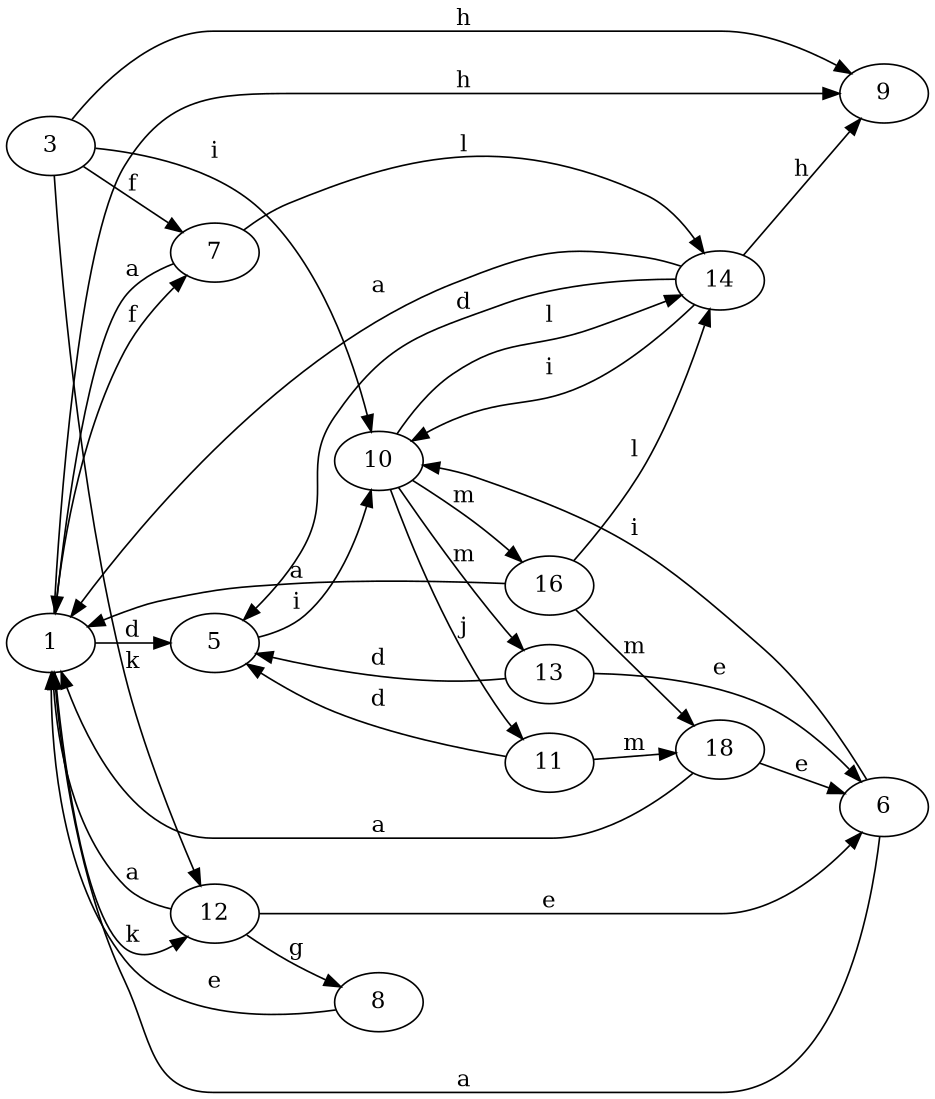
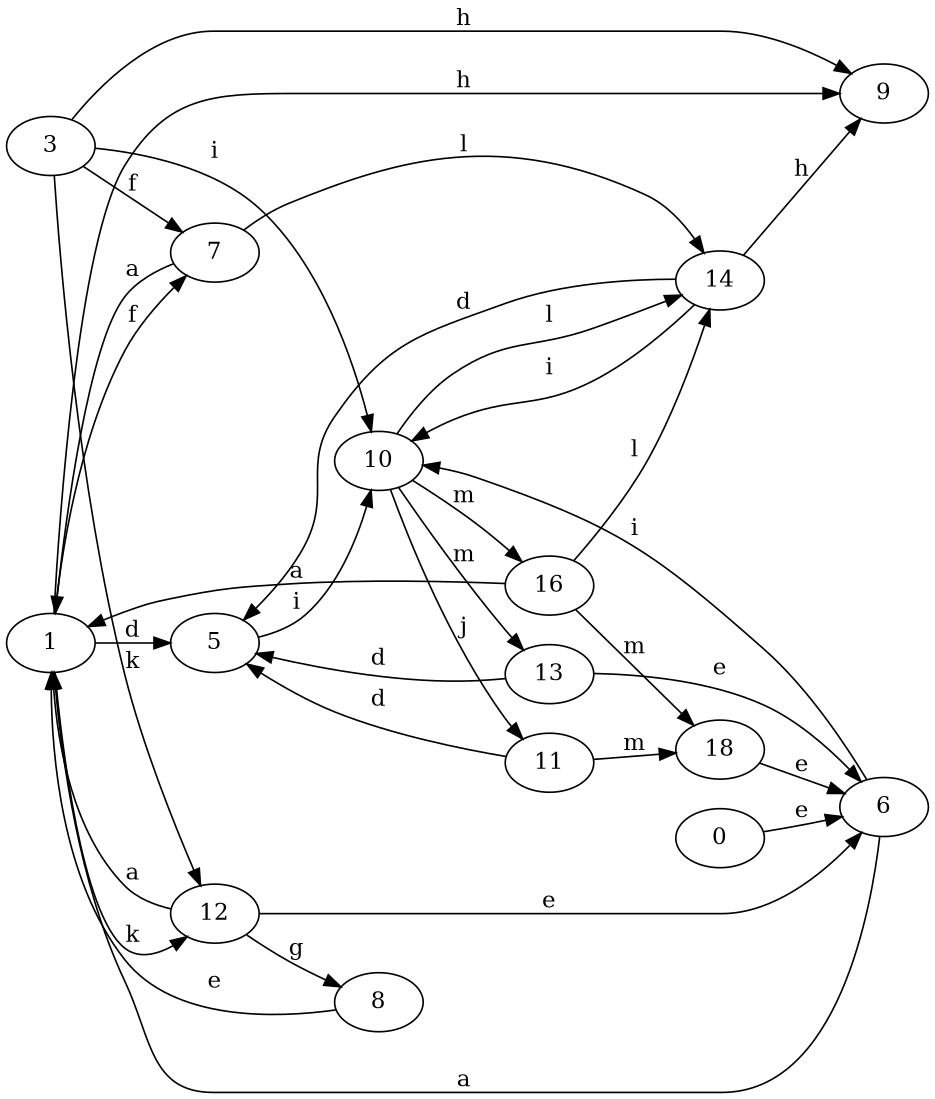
edge "14" -> "1": removed, label "a"
edge "18" -> "1": removed, label "a"
node "0": added
